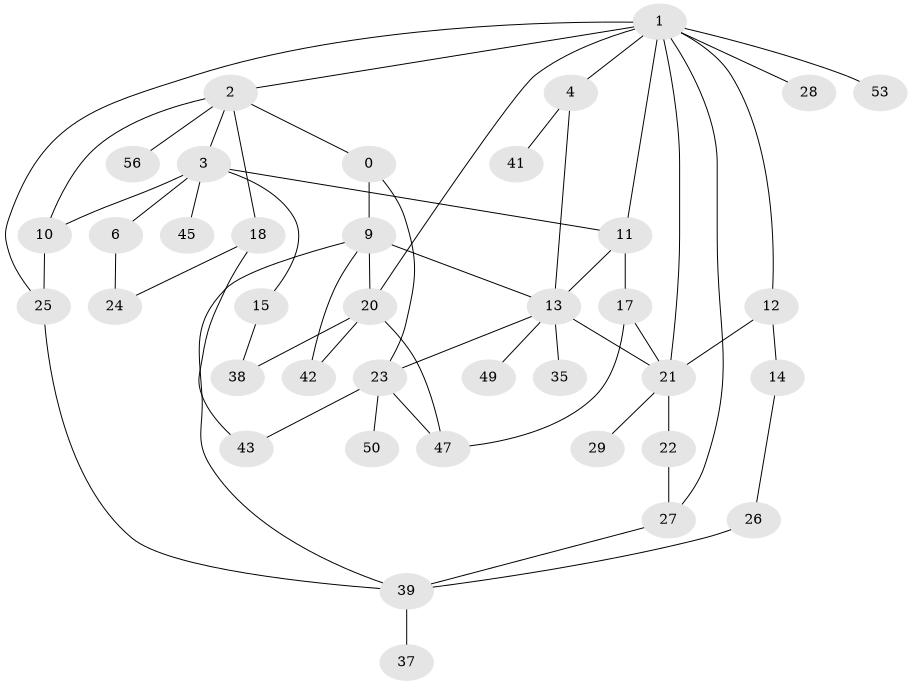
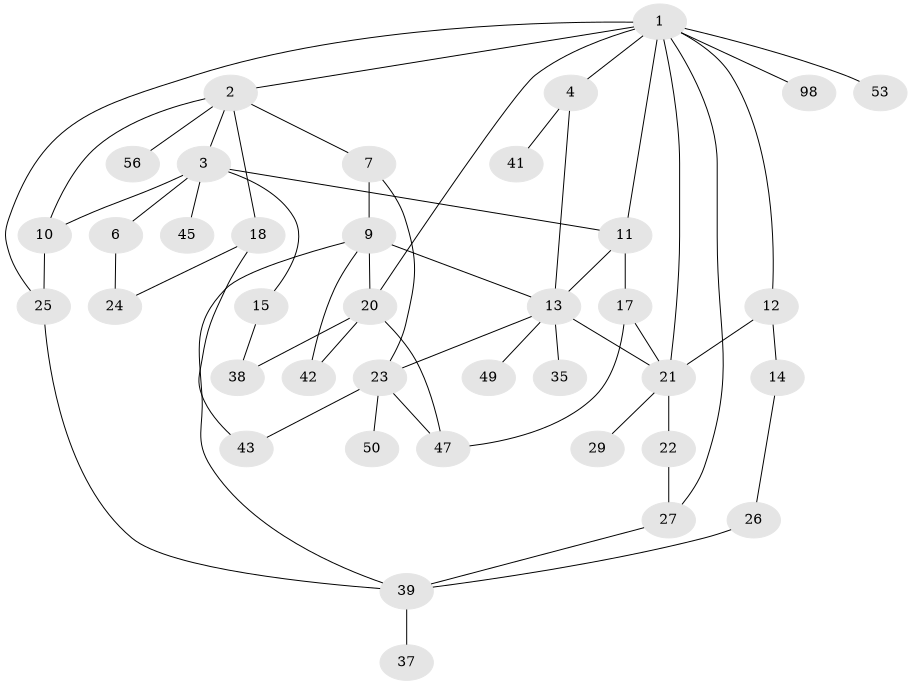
node "28": label "28" -> "98"
node "0": label "0" -> "7"
